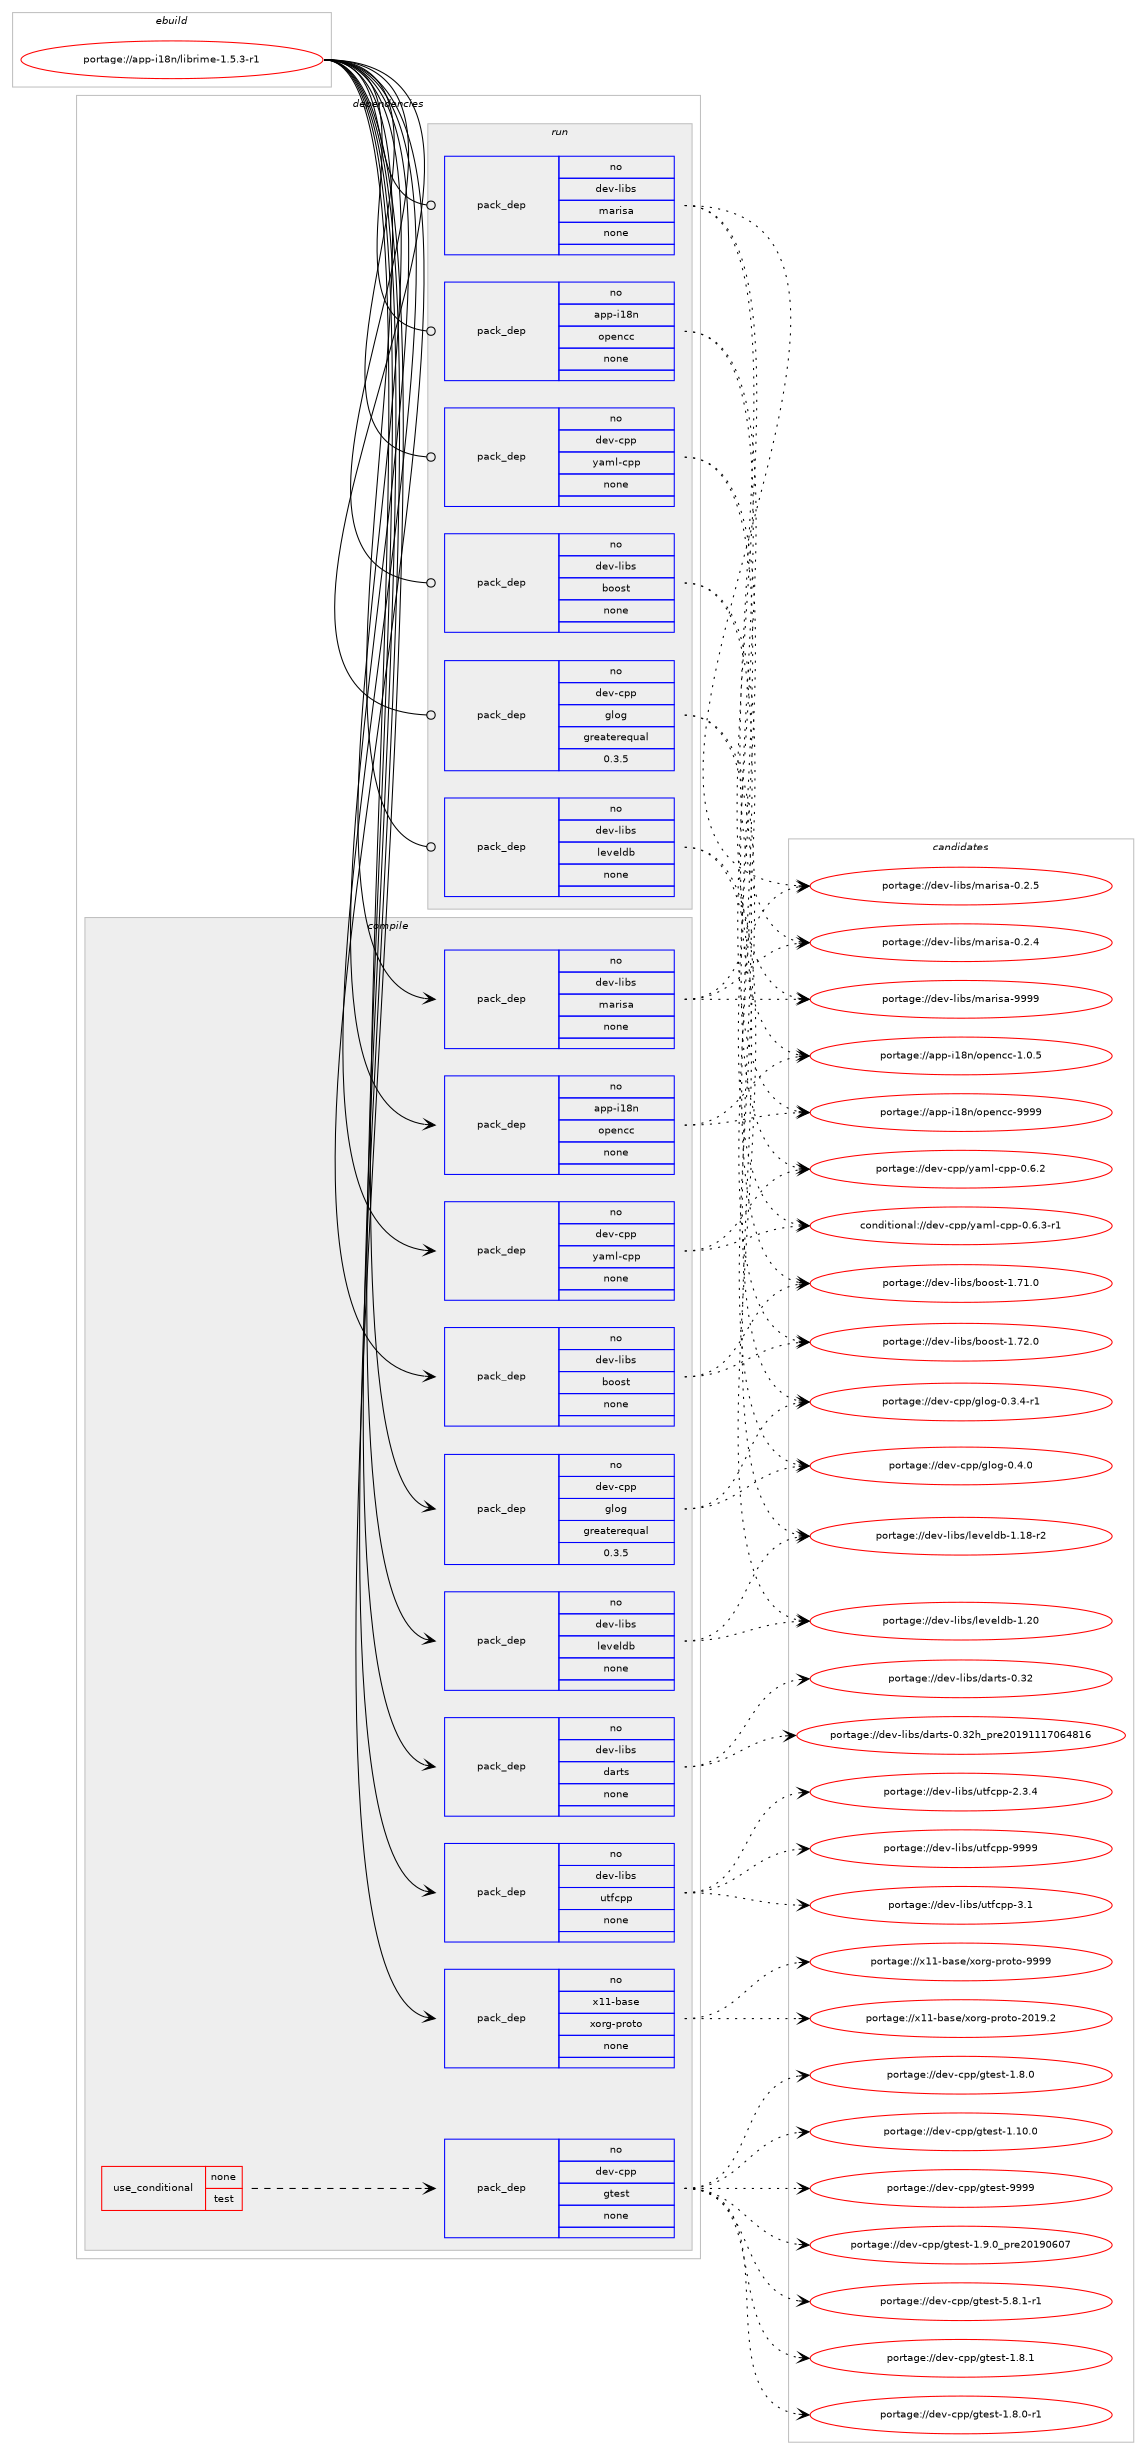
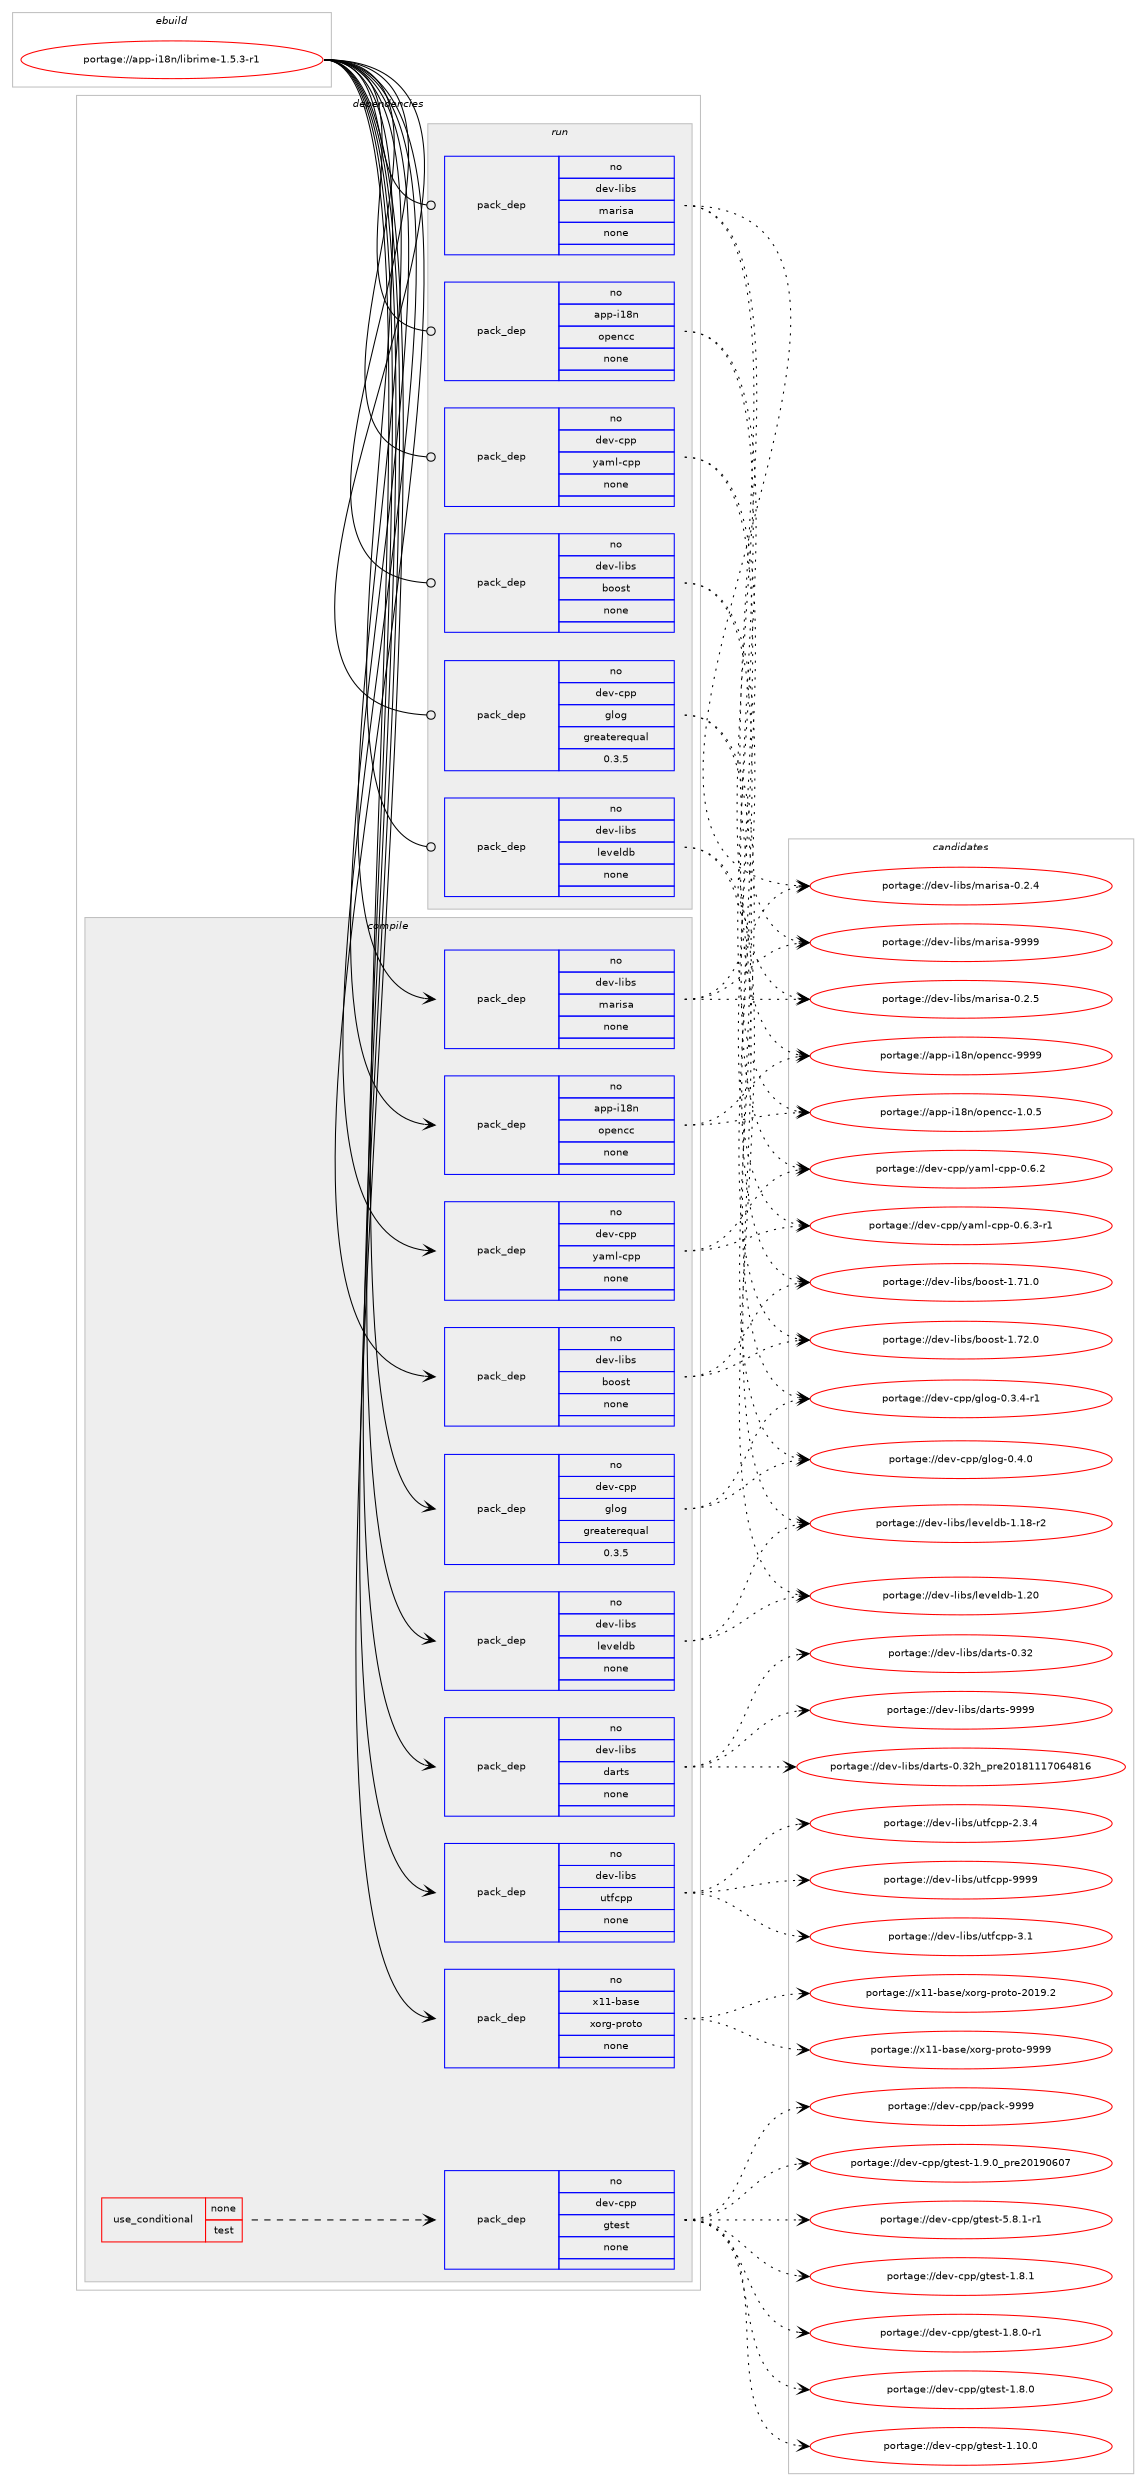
node "conditional://dev-cpp/yaml-cpp-0.6.3-r1": label "conditional://dev-cpp/yaml-cpp-0.6.3-r1" -> "portage://dev-cpp/yaml-cpp-0.6.3-r1"
node "portage://dev-libs/darts-9999": added
node "portage://dev-libs/darts-0.32h_pre20191117064816": label "portage://dev-libs/darts-0.32h_pre20191117064816" -> "portage://dev-libs/darts-0.32h_pre20181117064816"
node "portage://dev-cpp/gtest-9999": label "portage://dev-cpp/gtest-9999" -> "portage://dev-cpp/pack-9999"
